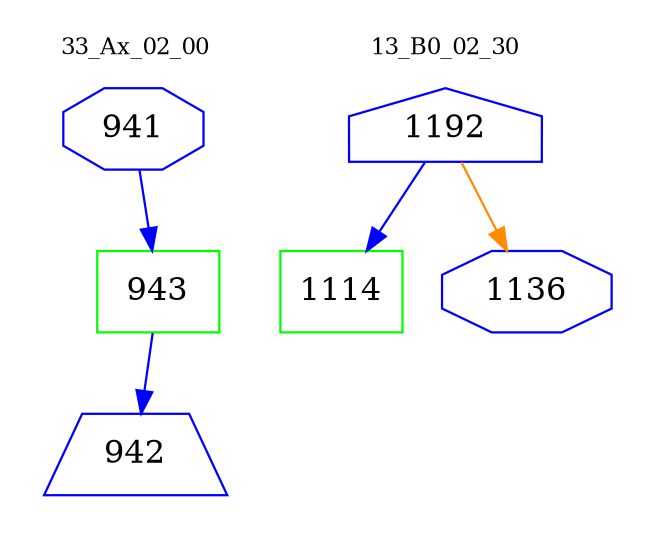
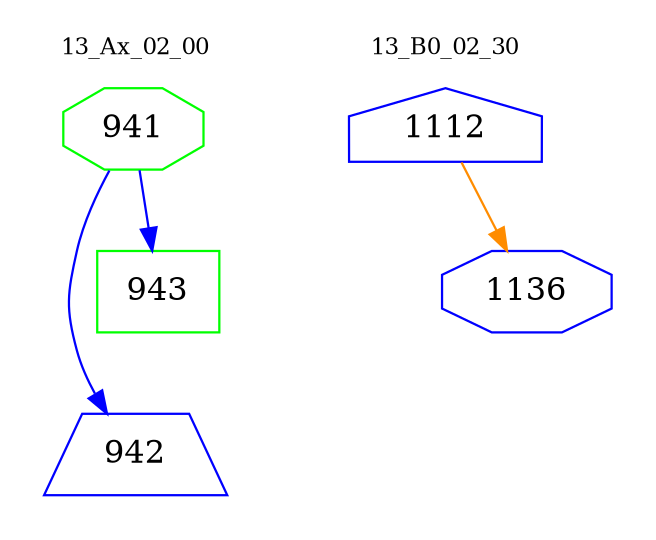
cluster "33_Ax_02_00": label "33_Ax_02_00" -> "13_Ax_02_00"
node "941": color blue -> green
node "1192": label "1192" -> "1112"
node "1114": removed
edge "943" -> "942": now "941" -> "942"
